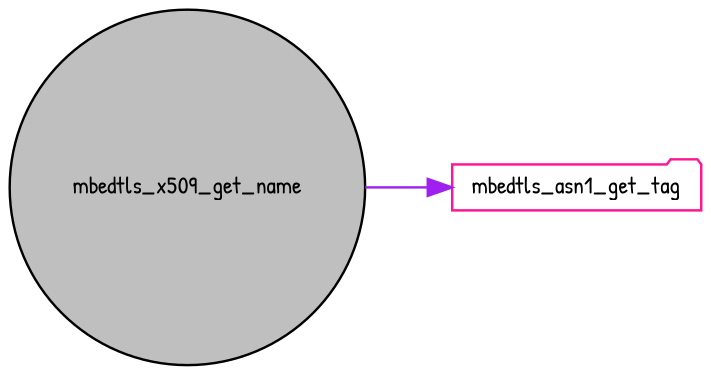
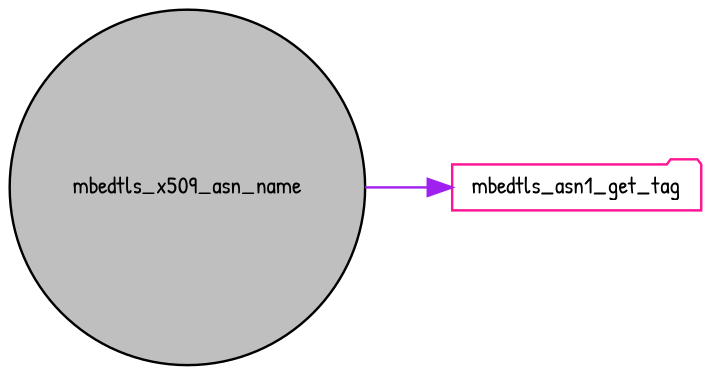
node "mbedtls_x509_get_name": label "mbedtls_x509_get_name" -> "mbedtls_x509_asn_name"
